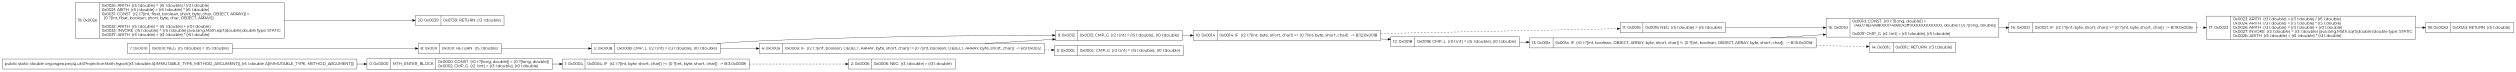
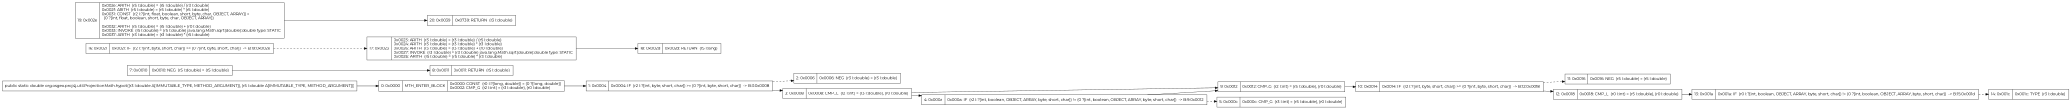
node "15: 0x001d": removed
node "18: 0x002d": text "0x002d: RETURN  (r5 I:double)" -> "0x002d: RETURN  (r5 I:lang)"
node "14: 0x001c": text "0x001c: RETURN  (r3 I:double)" -> "0x001c: TYPE  (r3 I:double)"
edge "8: 0x0011" -> "3: 0x0008": now "1: 0x0004" -> "3: 0x0008"
